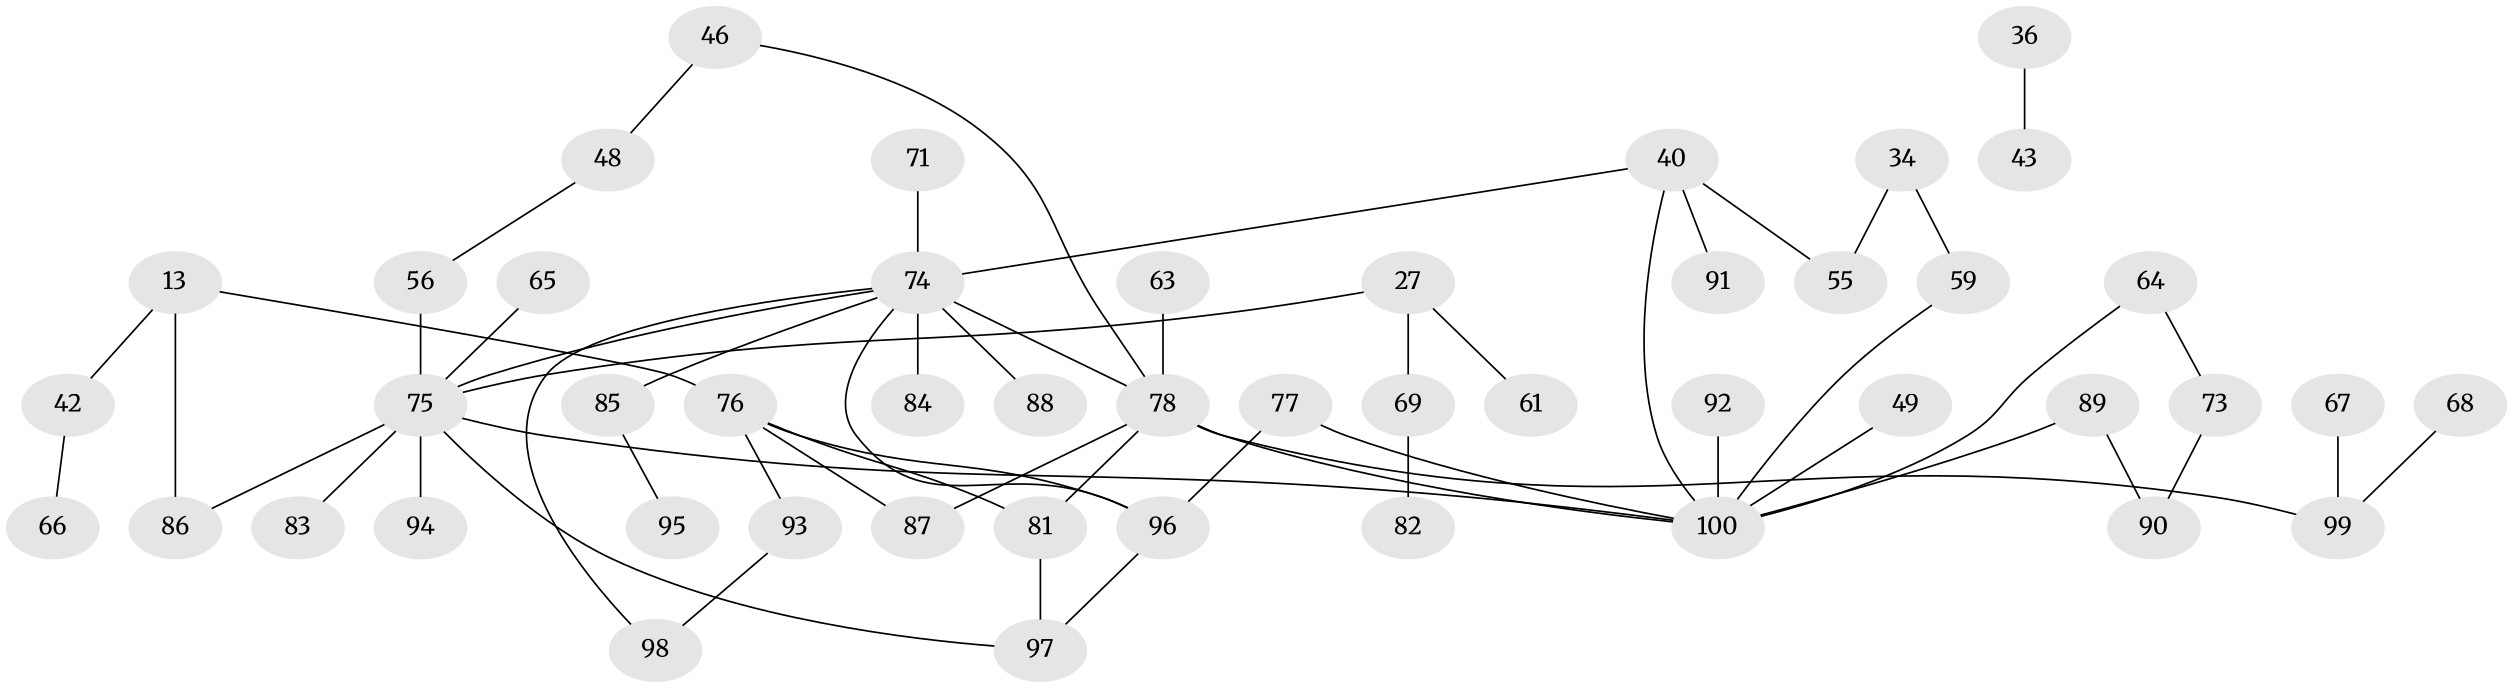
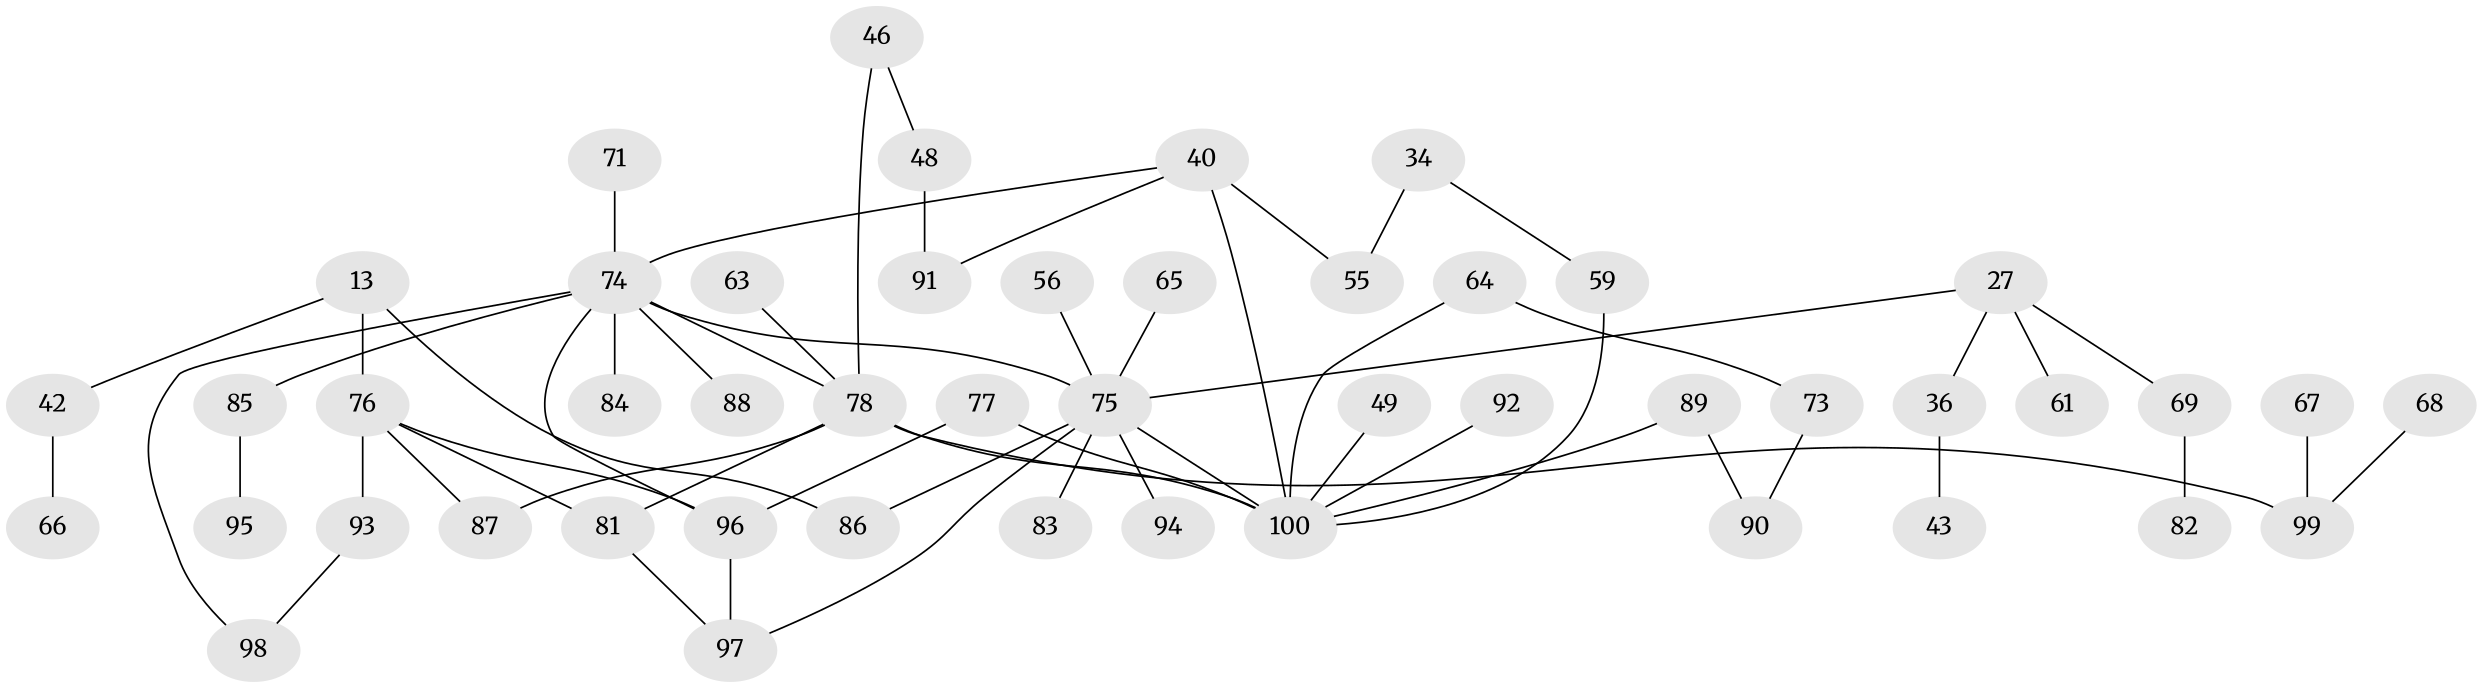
edge "48" -- "56": now "48" -- "91"
edge "27" -- "36": added
